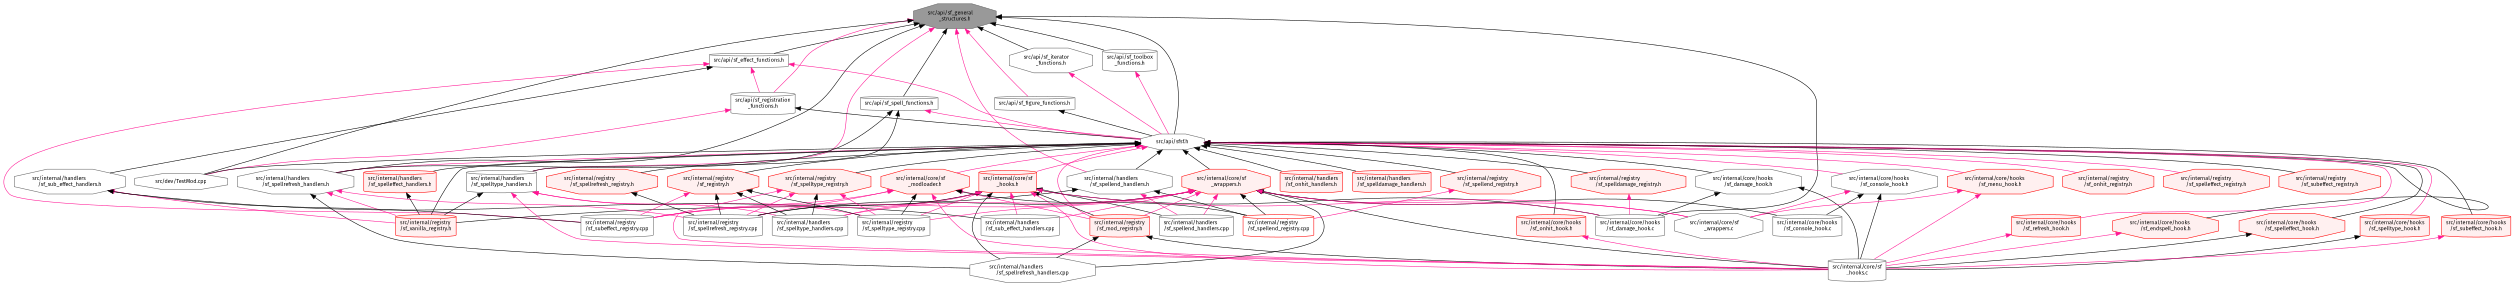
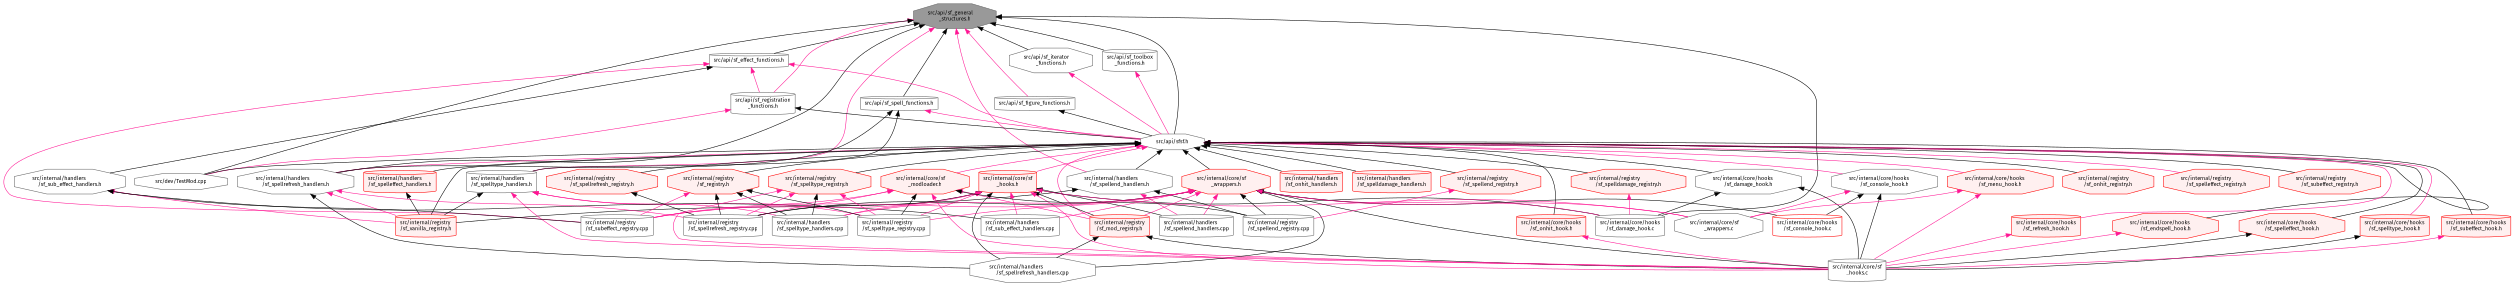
edge "src/internal/registry /sf_onhit_registry.h" -> "src/api/sfsf.h": color deeppink -> black
node "src/internal/registry /sf_spellend_registry.cpp": color red -> grey40
node "src/internal/core/hooks /sf_console_hook.c": color grey40 -> red
